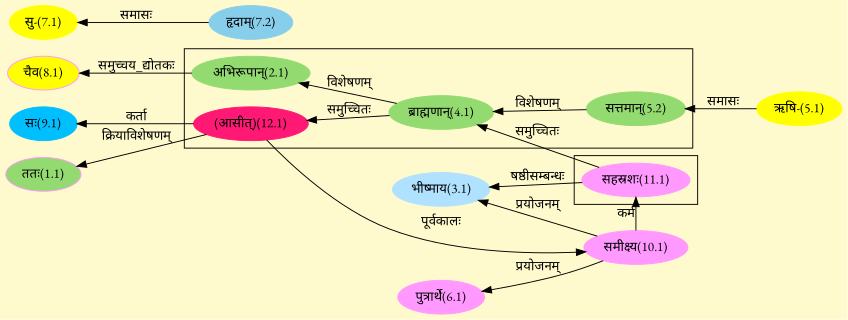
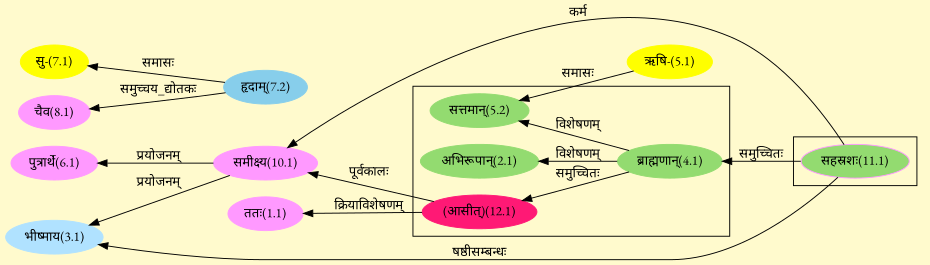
node "चैव(8.1)": fillcolor #ffff00 -> #ff99ff
edge "अभिरूपान्(2.1)" -> "चैव(8.1)": now "हृदाम्(7.2)" -> "चैव(8.1)"
edge "सत्तमान्(5.2)" -> "ब्राह्मणान्(4.1)": reversed
node "सः(9.1)": removed
node "ततः(1.1)": fillcolor #93db70 -> #ff99ff
node "सहस्रशः(11.1)": fillcolor #ff99ff -> #93db70
edge "समीक्ष्य(10.1)" -> "सहस्रशः(11.1)": reversed
